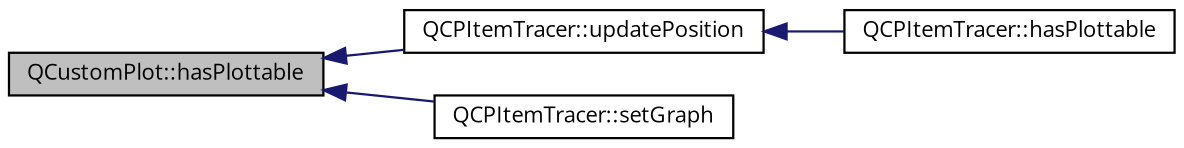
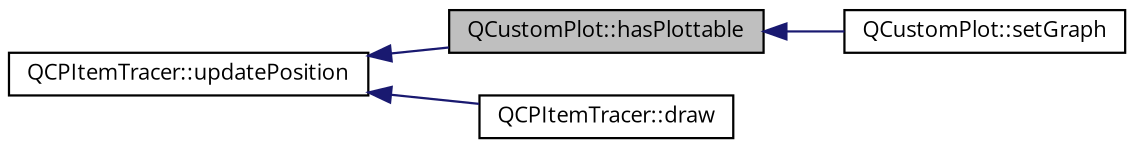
node "QCPItemTracer::hasPlottable": label "QCPItemTracer::hasPlottable" -> "QCPItemTracer::draw"
edge "QCPItemTracer::updatePosition" -> "QCustomPlot::hasPlottable": reversed
node "QCPItemTracer::setGraph": label "QCPItemTracer::setGraph" -> "QCustomPlot::setGraph"
